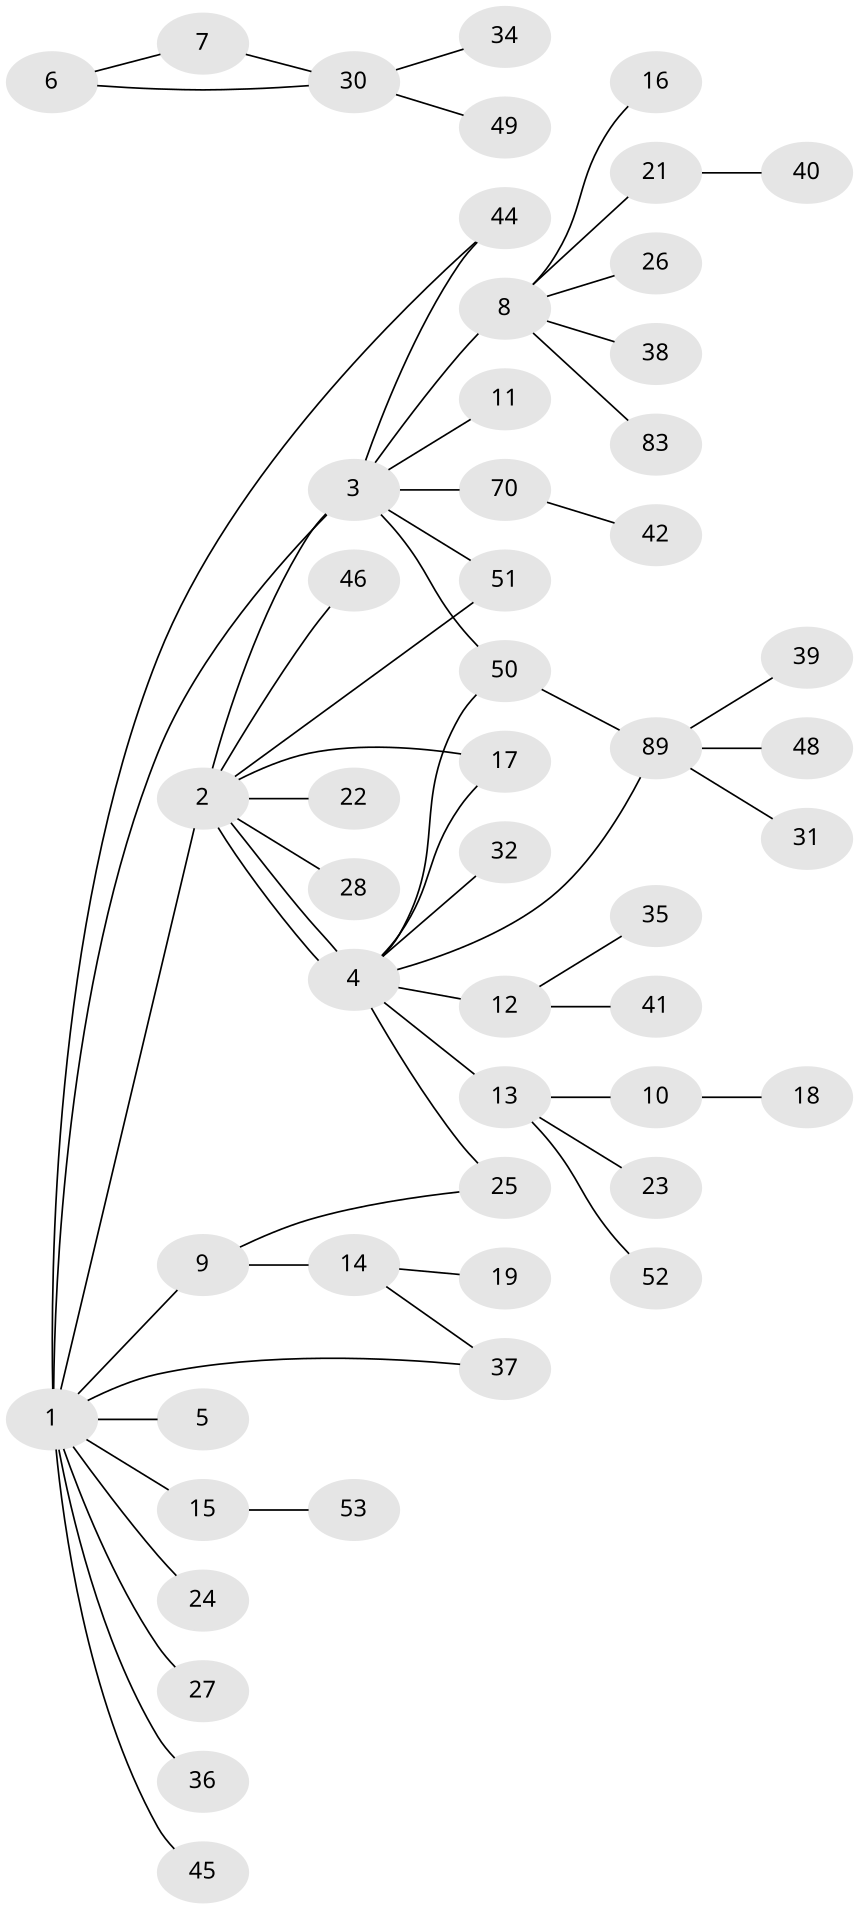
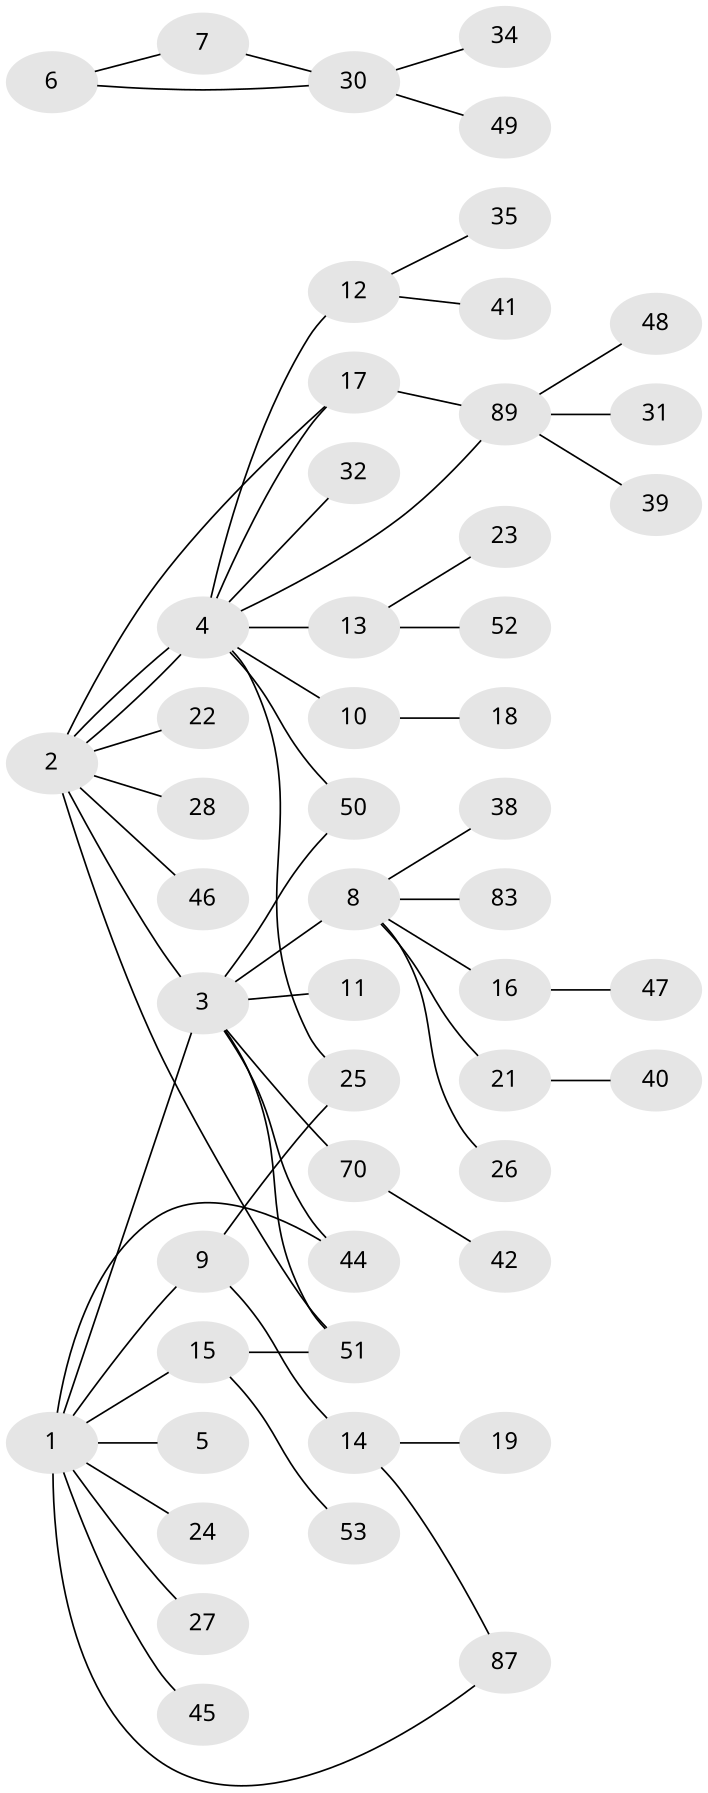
edge "50" -- "89": now "17" -- "89"
node "47": added
edge "13" -- "10": now "4" -- "10"
edge "2" -- "1": removed
edge "15" -- "51": added
node "37": label "37" -> "87"
node "36": removed
